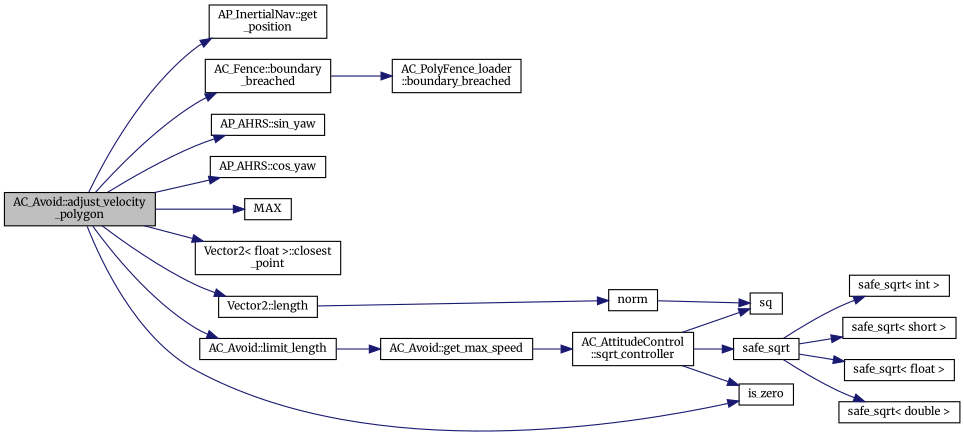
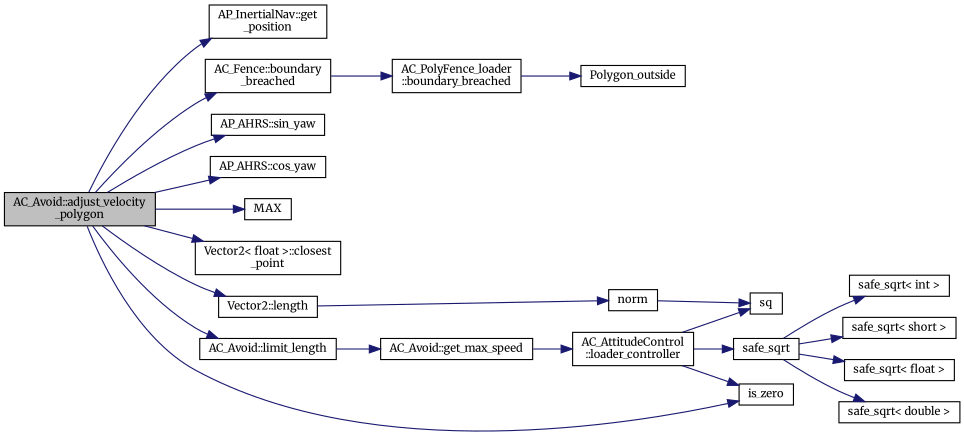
node "Polygon_outside": added
node "AC_AttitudeControl ::sqrt_controller": label "AC_AttitudeControl ::sqrt_controller" -> "AC_AttitudeControl ::loader_controller"
